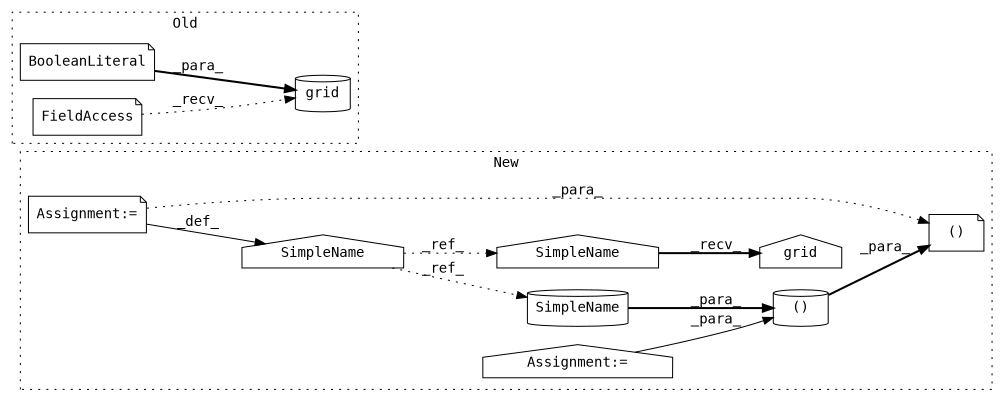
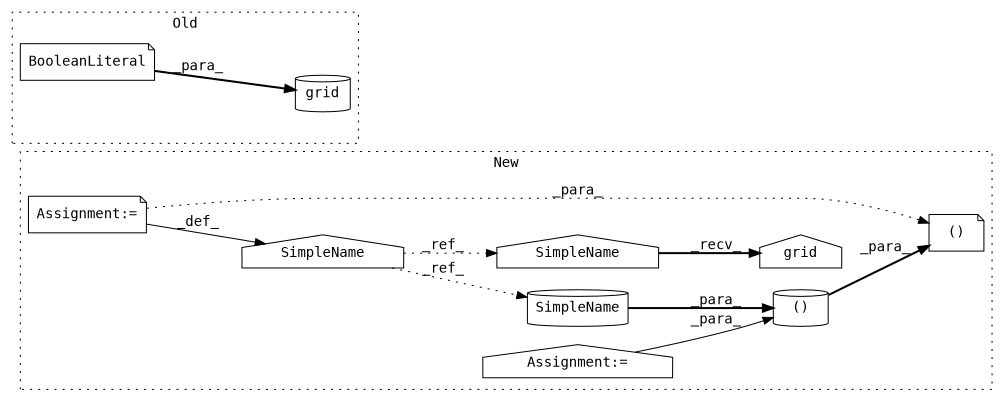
node "FieldAccess": removed
